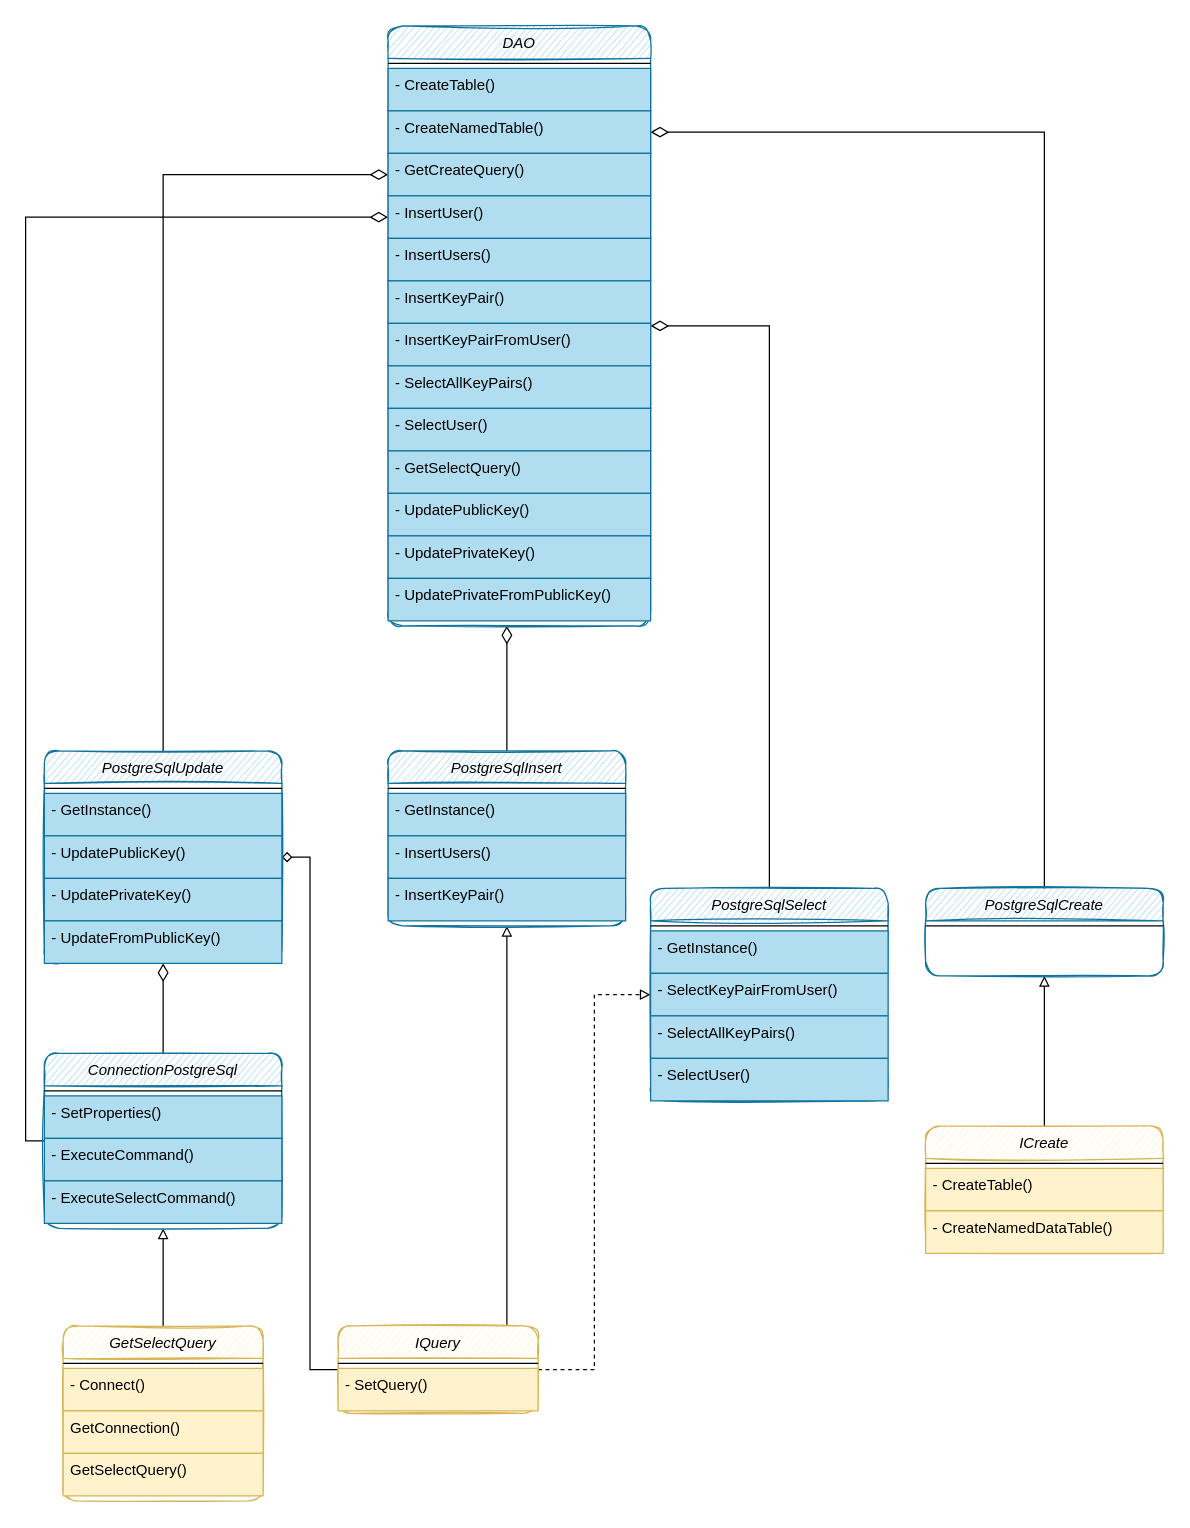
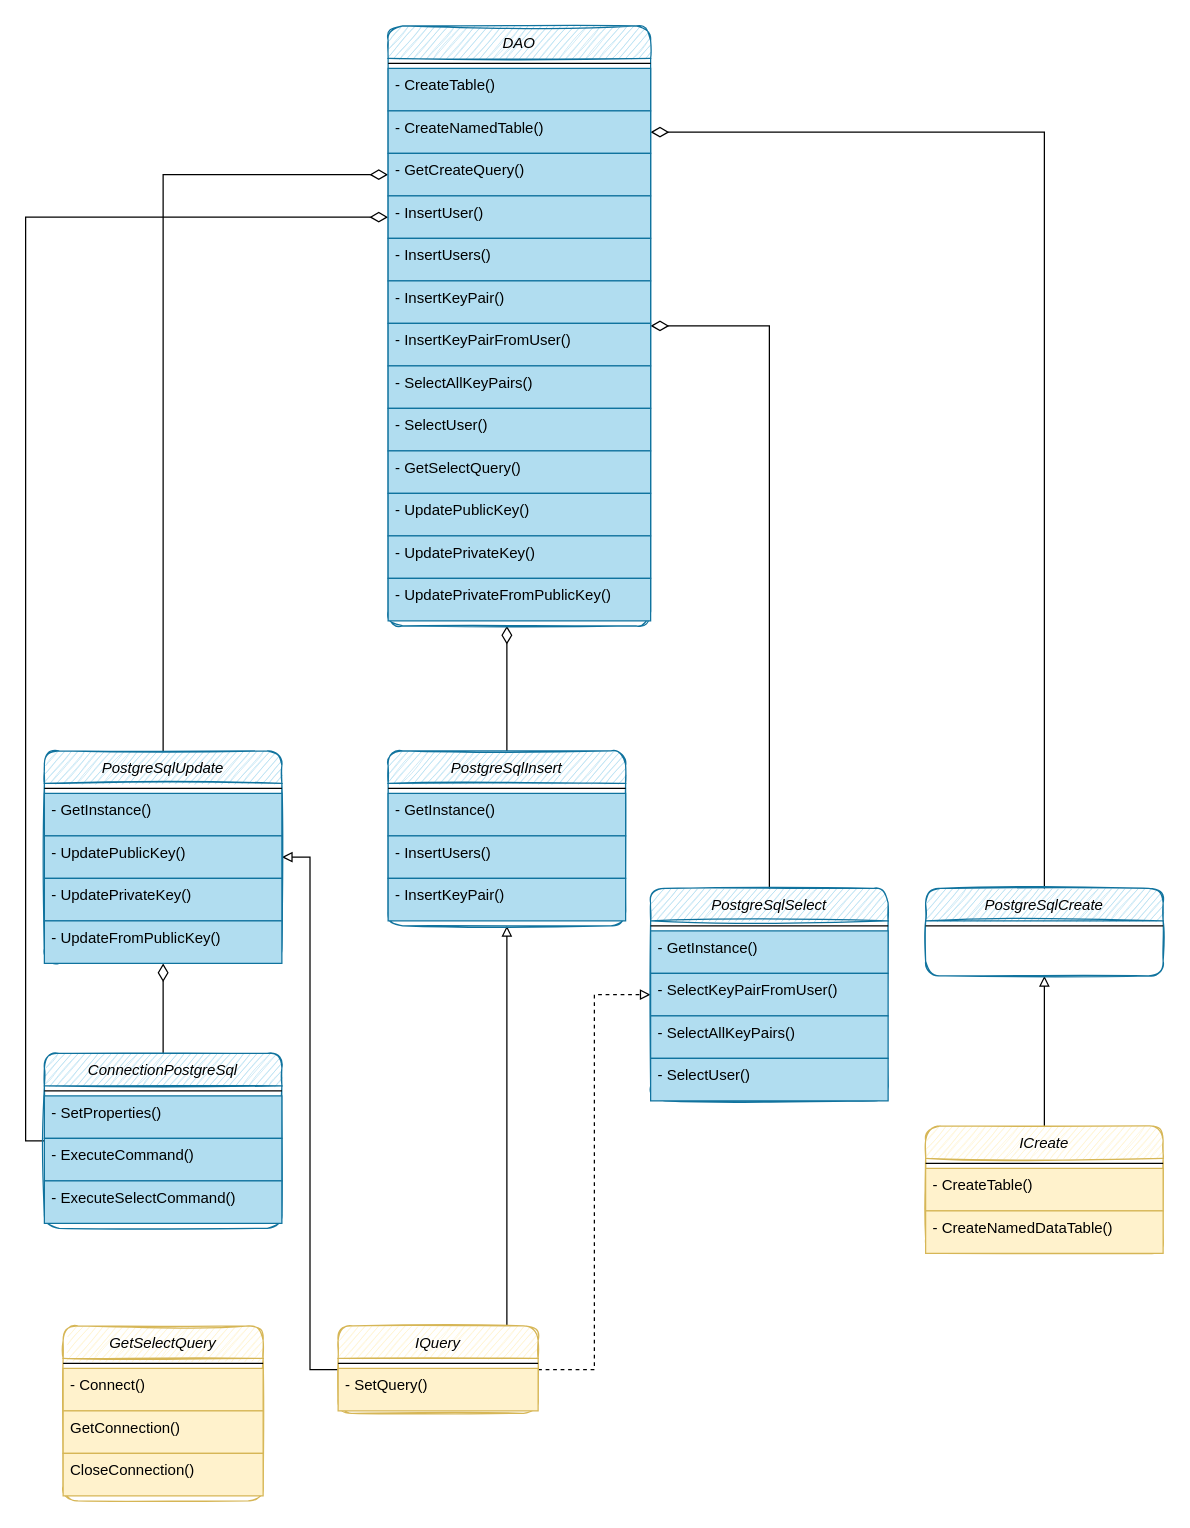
edge "IQuery" -> "PostgreSqlUpdate": arrowhead diamond -> block
edge "GetSelectQuery" -> "ConnectionPostgreSql": removed
node "GetSelectQuery()": label "GetSelectQuery()" -> "CloseConnection()"
